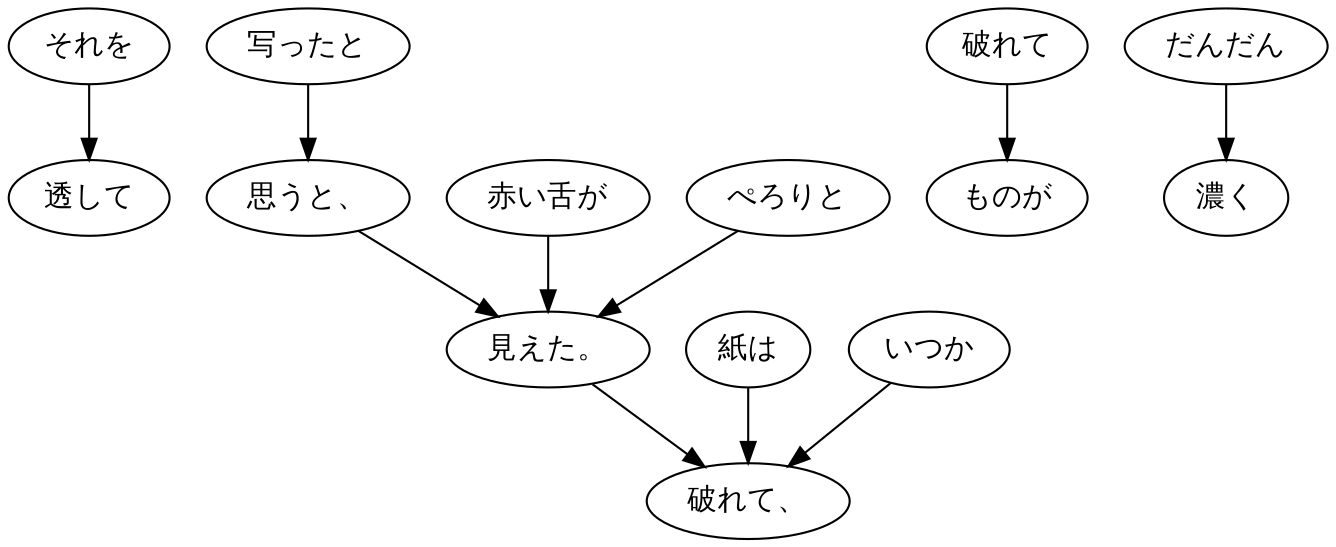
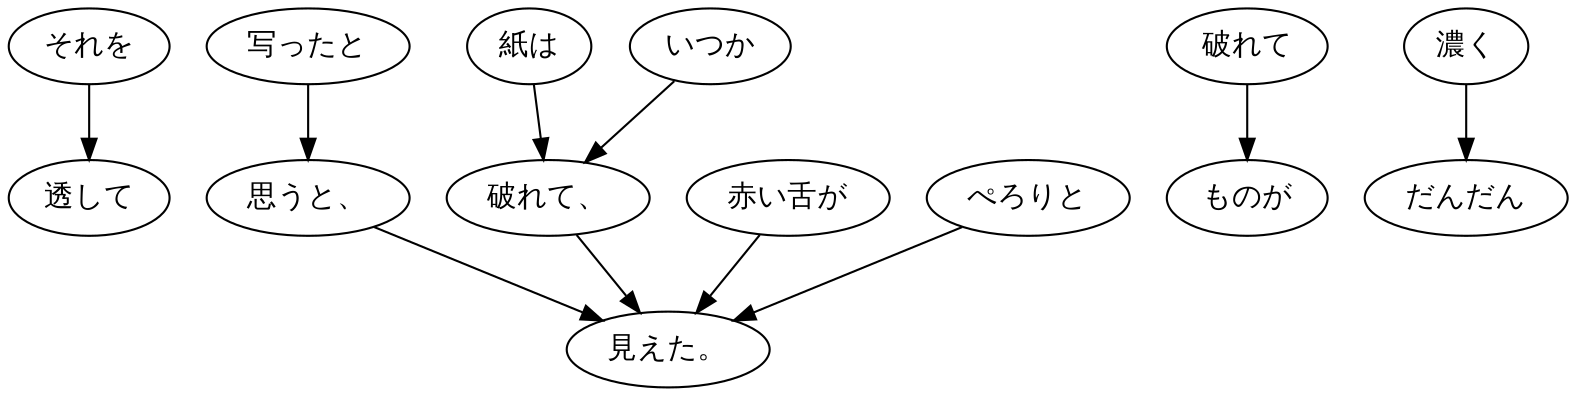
edge "だんだん" -> "濃く": reversed
edge "見えた。" -> "破れて、": reversed
